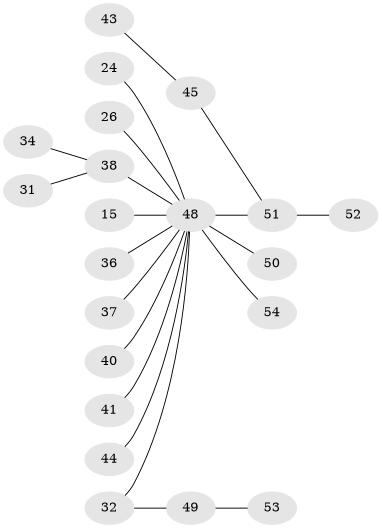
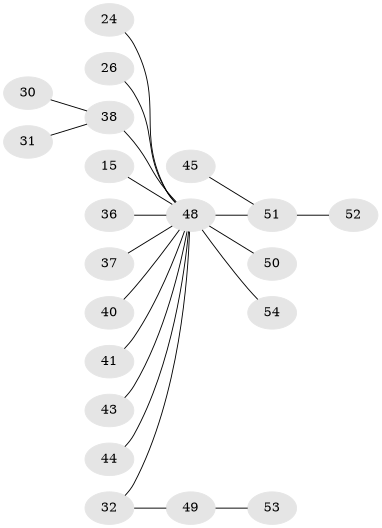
edge "43" -- "45": now "43" -- "48"
node "34": label "34" -> "30"
